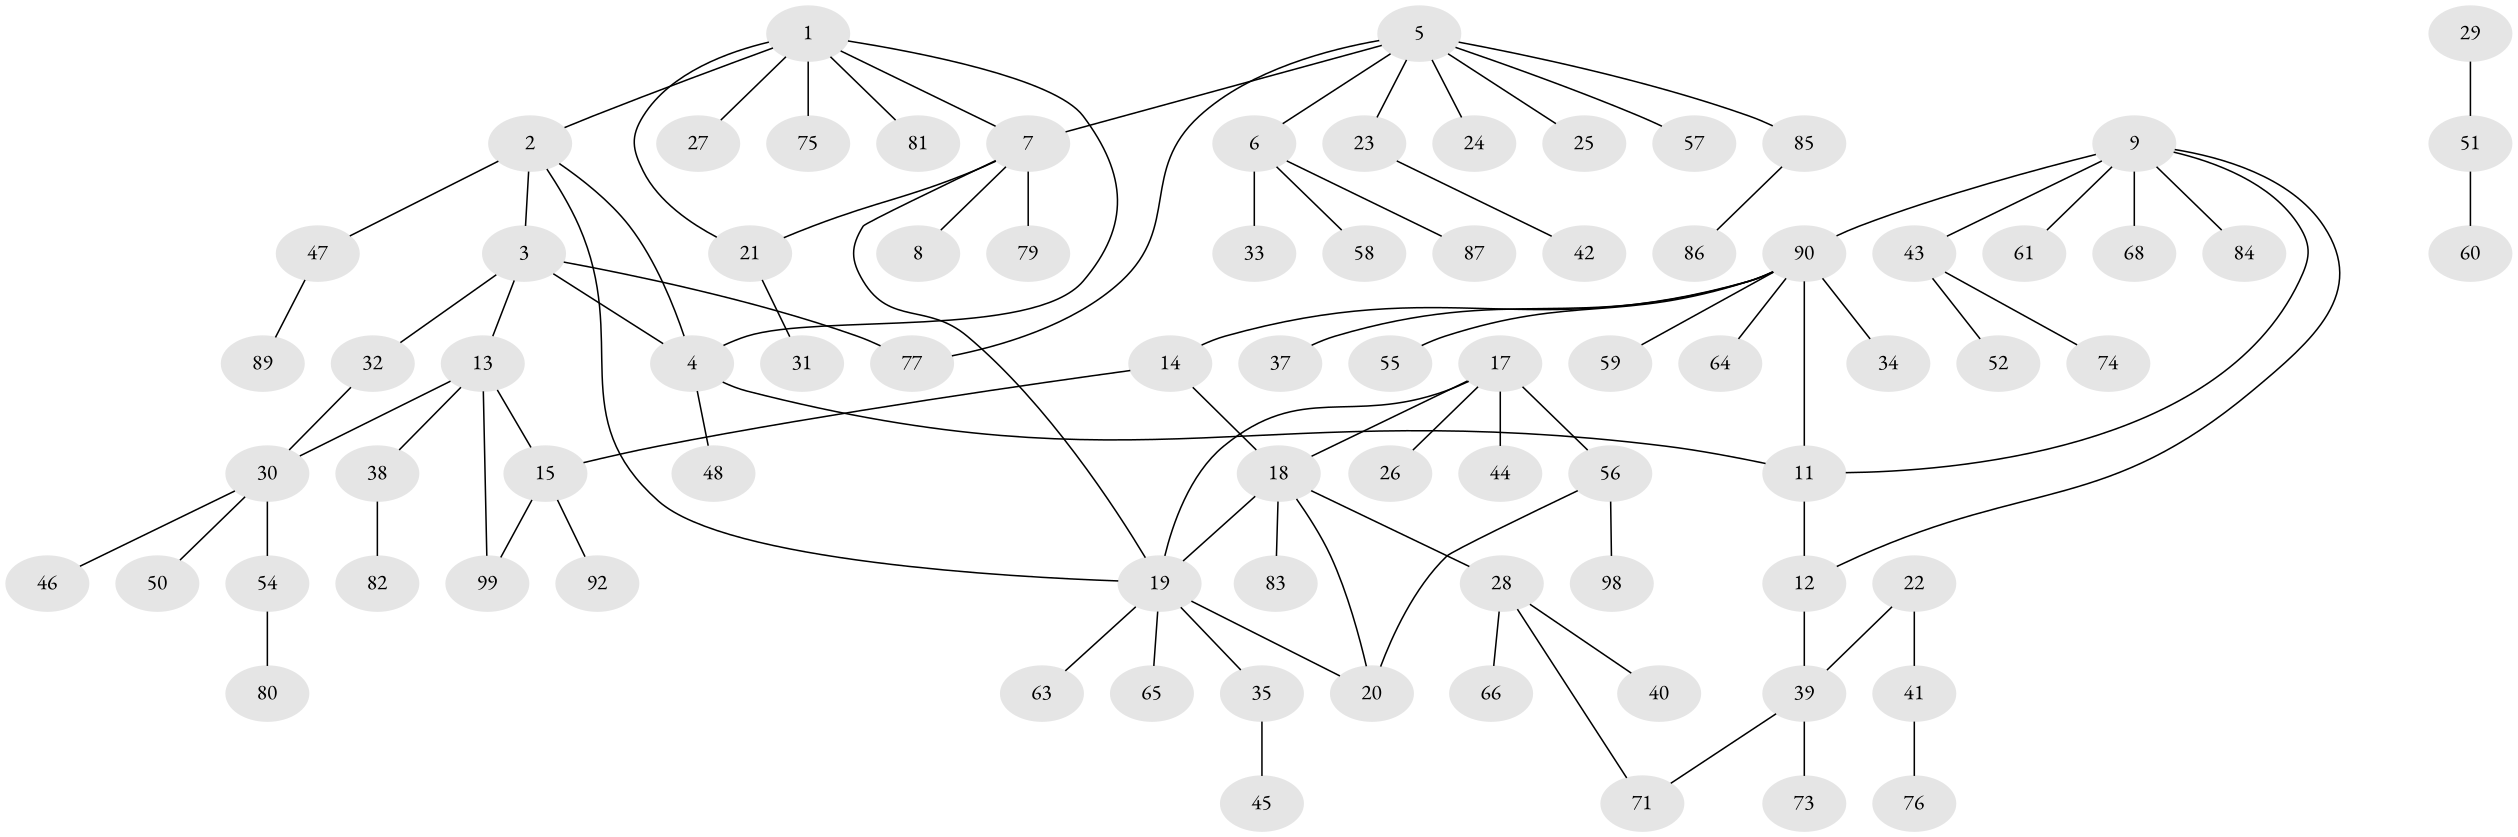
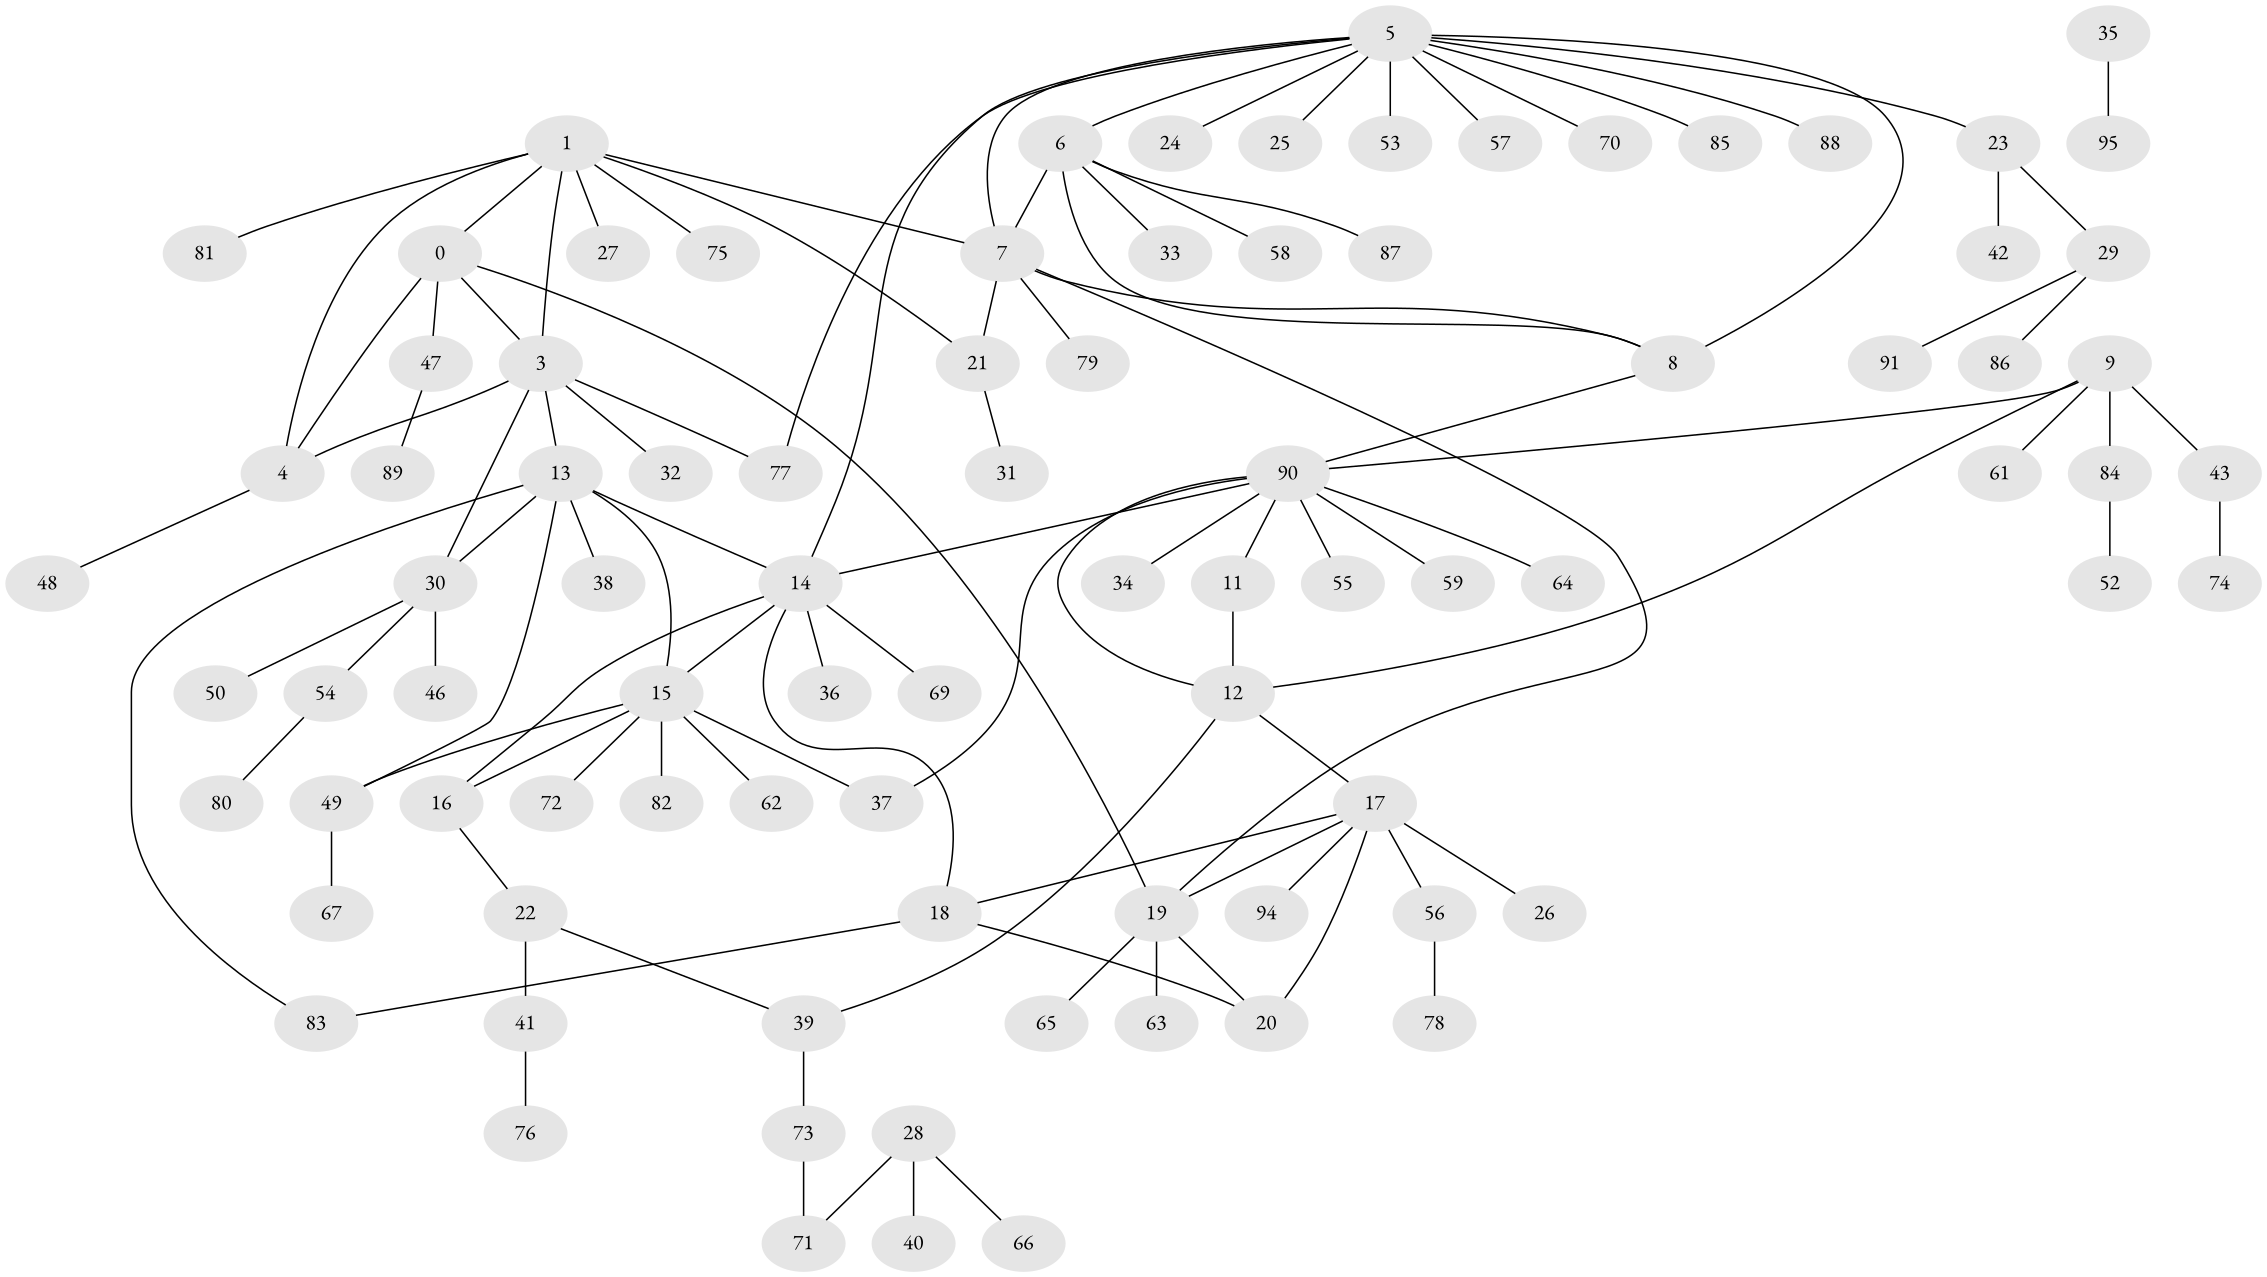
edge "5" -- "8": added
node "2": label "2" -> "0"
node "53": added
node "70": added
node "88": added
node "51": label "51" -> "91"
edge "85" -- "86": now "29" -- "86"
edge "23" -- "29": added
edge "6" -- "7": added
edge "5" -- "14": added
edge "1" -- "3": added
node "68": removed
node "60": removed
edge "43" -- "52": now "84" -- "52"
edge "6" -- "8": added
edge "9" -- "11": removed
edge "32" -- "30": now "3" -- "30"
edge "8" -- "90": added
edge "4" -- "11": removed
node "44": label "44" -> "94"
edge "38" -- "82": now "15" -- "82"
edge "18" -- "19": removed
edge "18" -- "28": removed
edge "13" -- "14": added
edge "56" -- "20": now "17" -- "20"
edge "90" -- "12": added
node "99": label "99" -> "49"
node "92": label "92" -> "72"
node "98": label "98" -> "78"
edge "19" -- "35": removed
edge "13" -- "83": added
node "36": added
node "69": added
edge "15" -- "37": added
edge "12" -- "17": added
edge "39" -- "71": now "73" -- "71"
node "16": added
node "62": added
node "45": label "45" -> "95"
node "67": added
